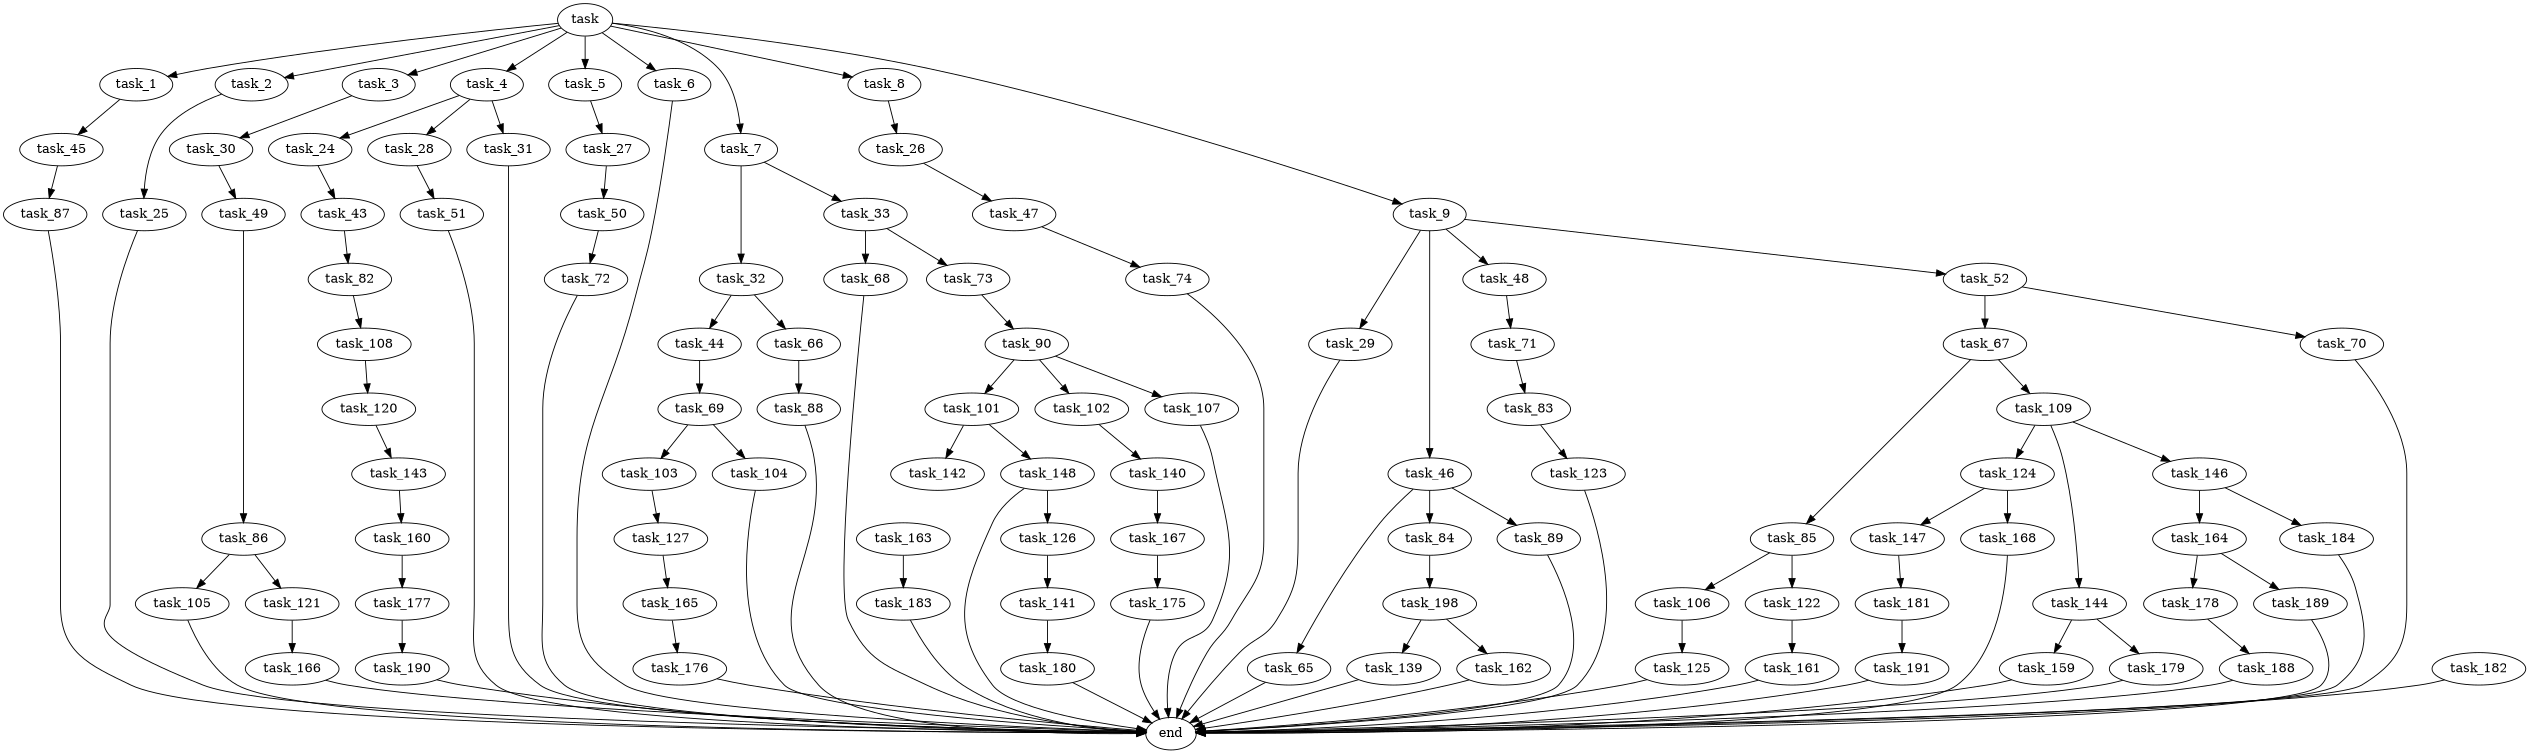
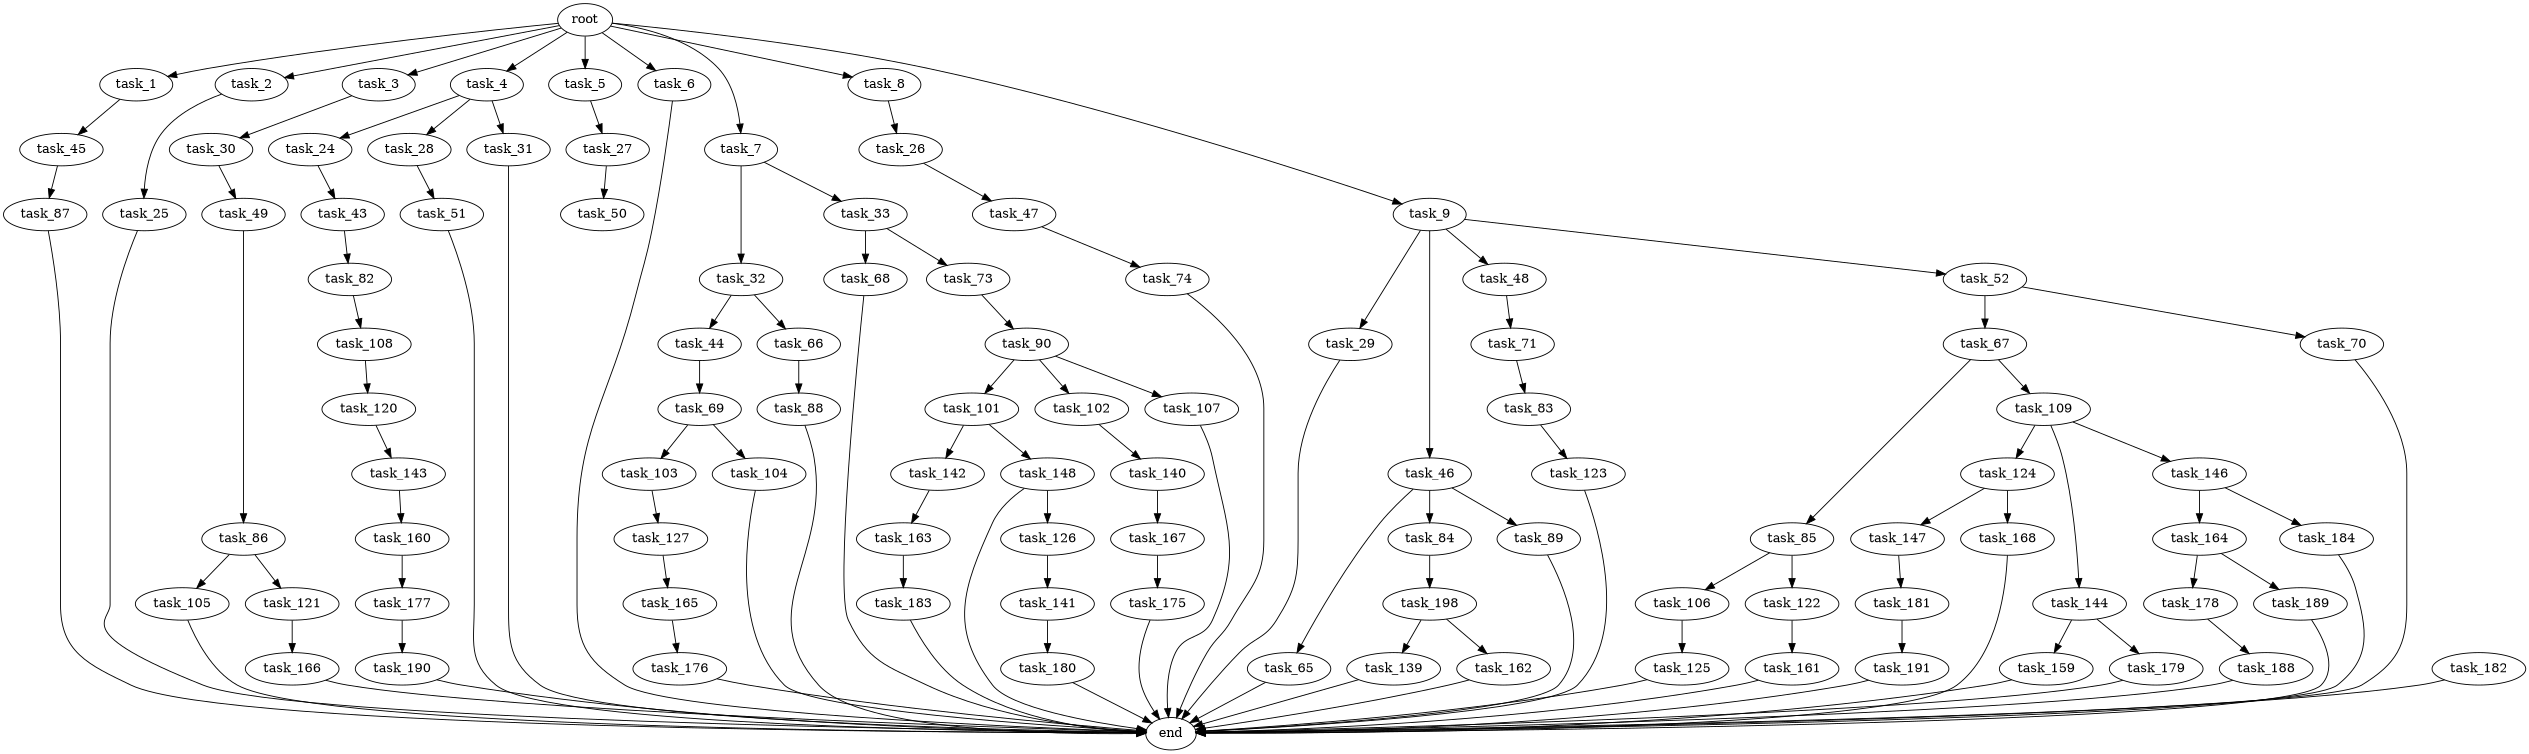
node "task": label "task" -> "root"
node "task_72": removed
edge "task_142" -> "task_163": added
